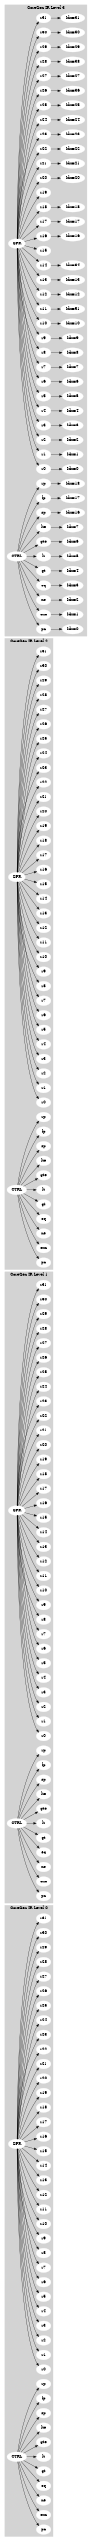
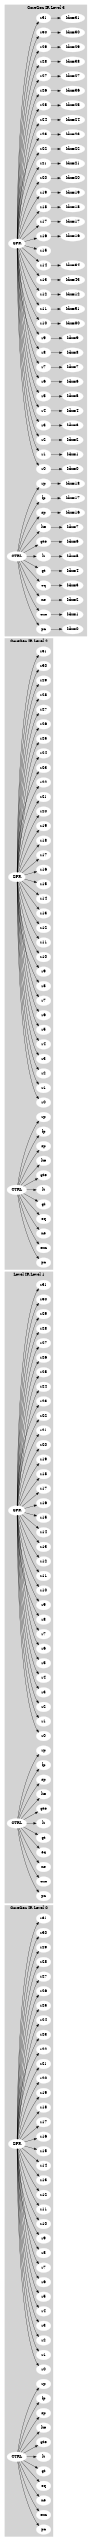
node "Idx=19": added
node "Idx=13": label "Idx=13" -> "Idx=43"
node "Idx=10": label "Idx=10" -> "Idx=80"
cluster "CoreGen IR Level 1": label "CoreGen IR Level 1" -> "Level IR Level 1"
